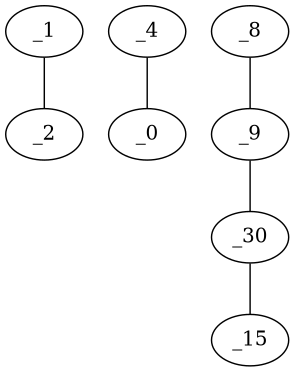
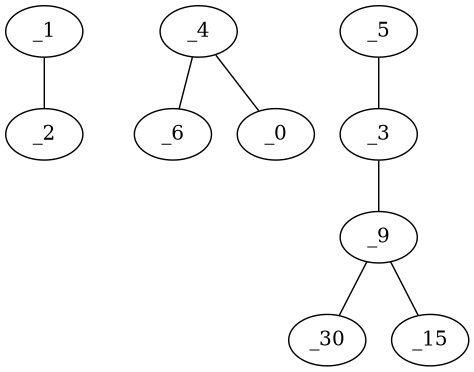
node "_8": label "_8" -> "_3"
node "_5": added
node "_6": added
edge "_30" -- "_15": now "_9" -- "_15"
